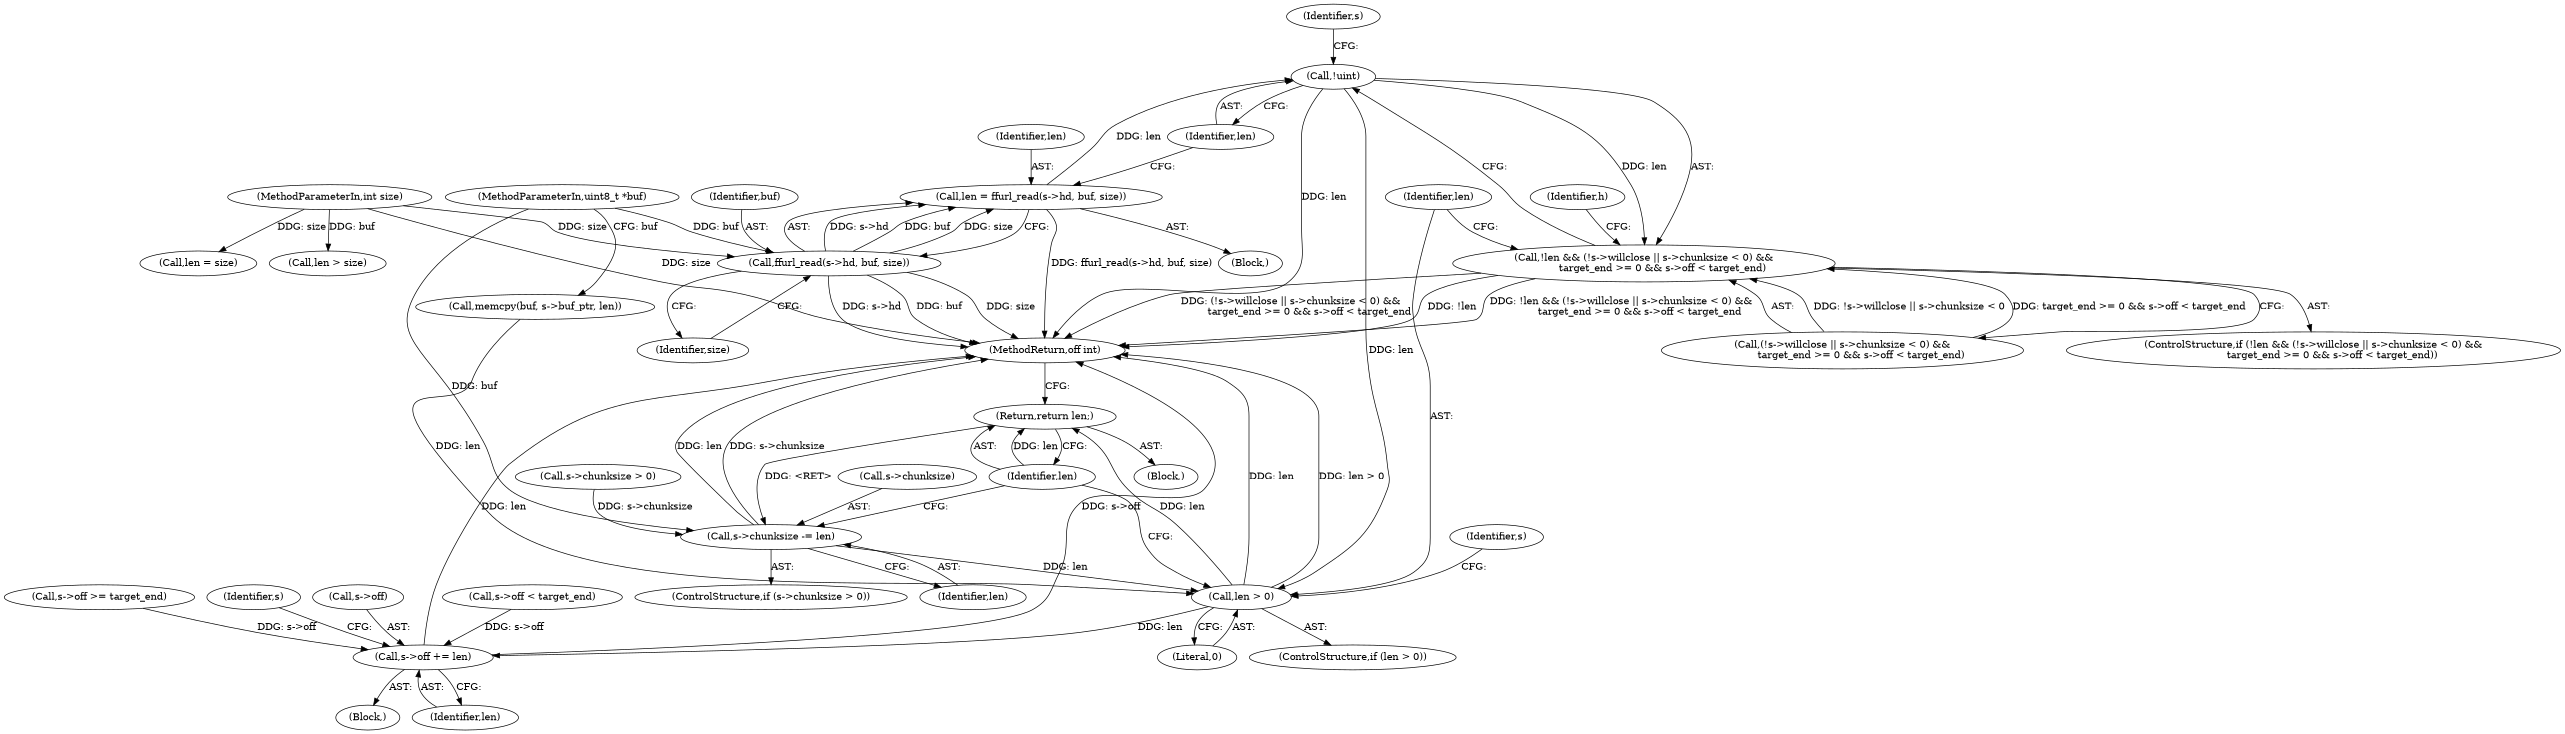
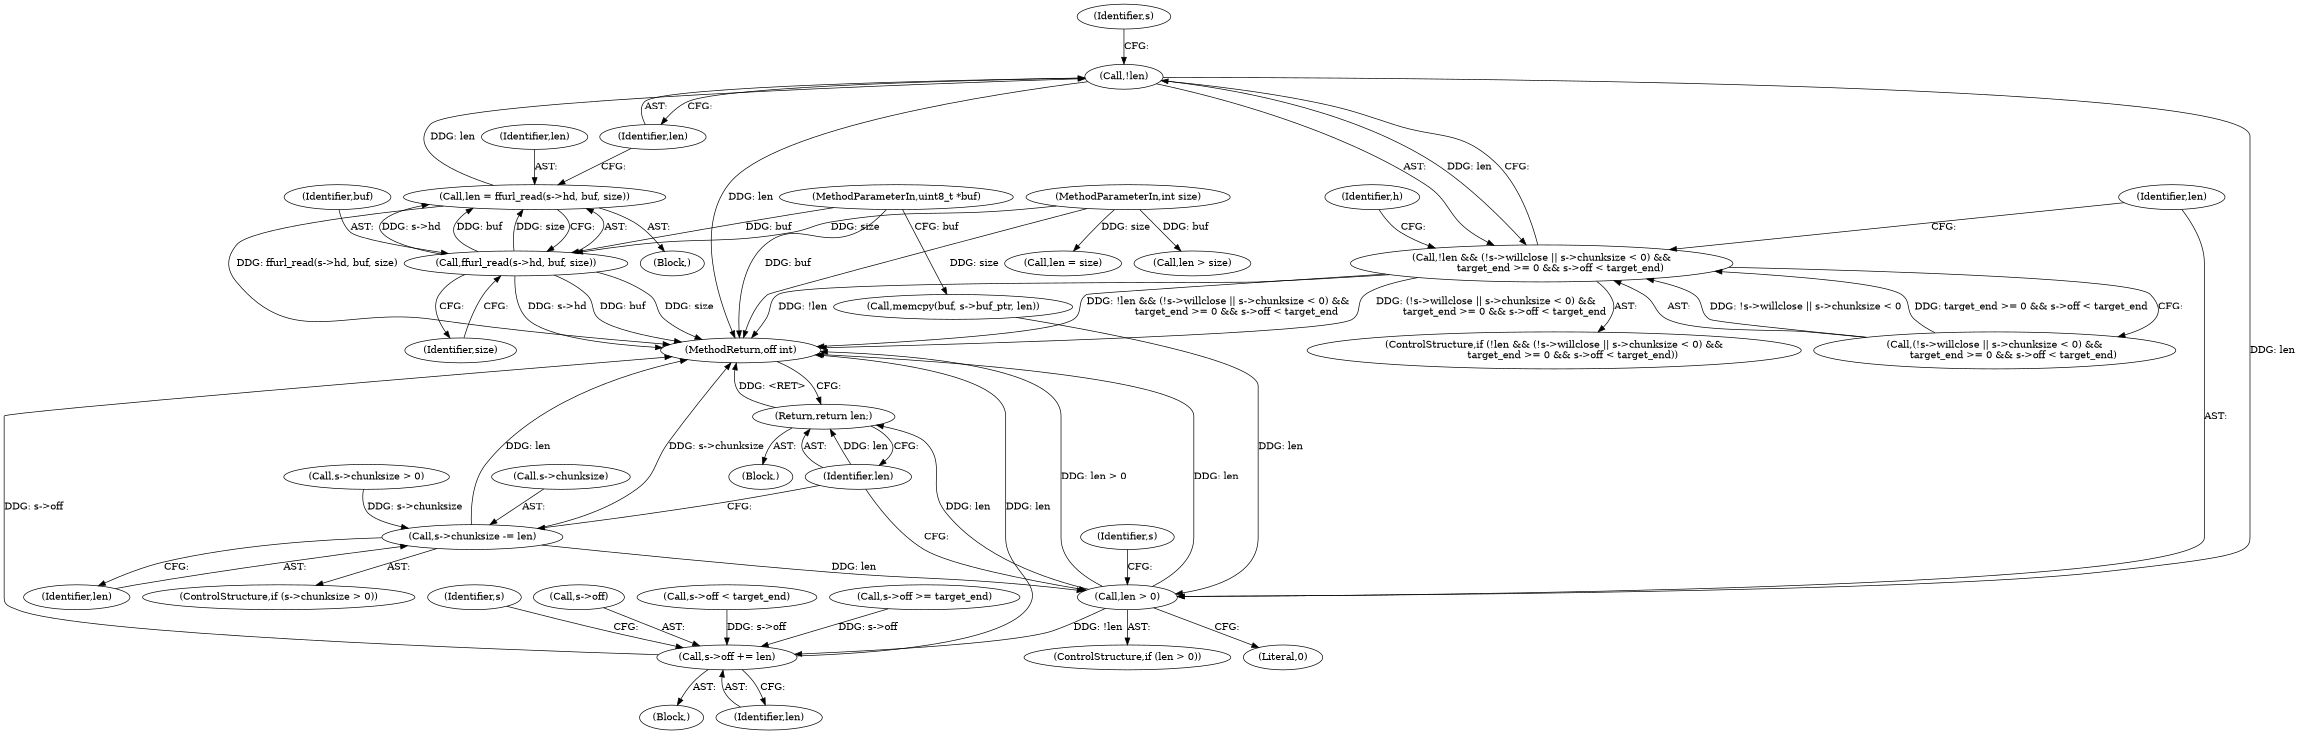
node "(Call,!uint)": label "(Call,!uint)" -> "(Call,!len)"
edge "(MethodParameterIn,uint8_t *buf)" -> "(Call,s->chunksize -= len)": now "(MethodParameterIn,uint8_t *buf)" -> "(MethodReturn,off int)"
edge "(Return,return len;)" -> "(Call,s->chunksize -= len)": now "(Return,return len;)" -> "(MethodReturn,off int)"
edge "(Call,len > 0)" -> "(Call,s->off += len)": label "DDG: len" -> "DDG: !len"
edge "(Literal,0)" -> "(Call,len > 0)": removed, label "AST:"
